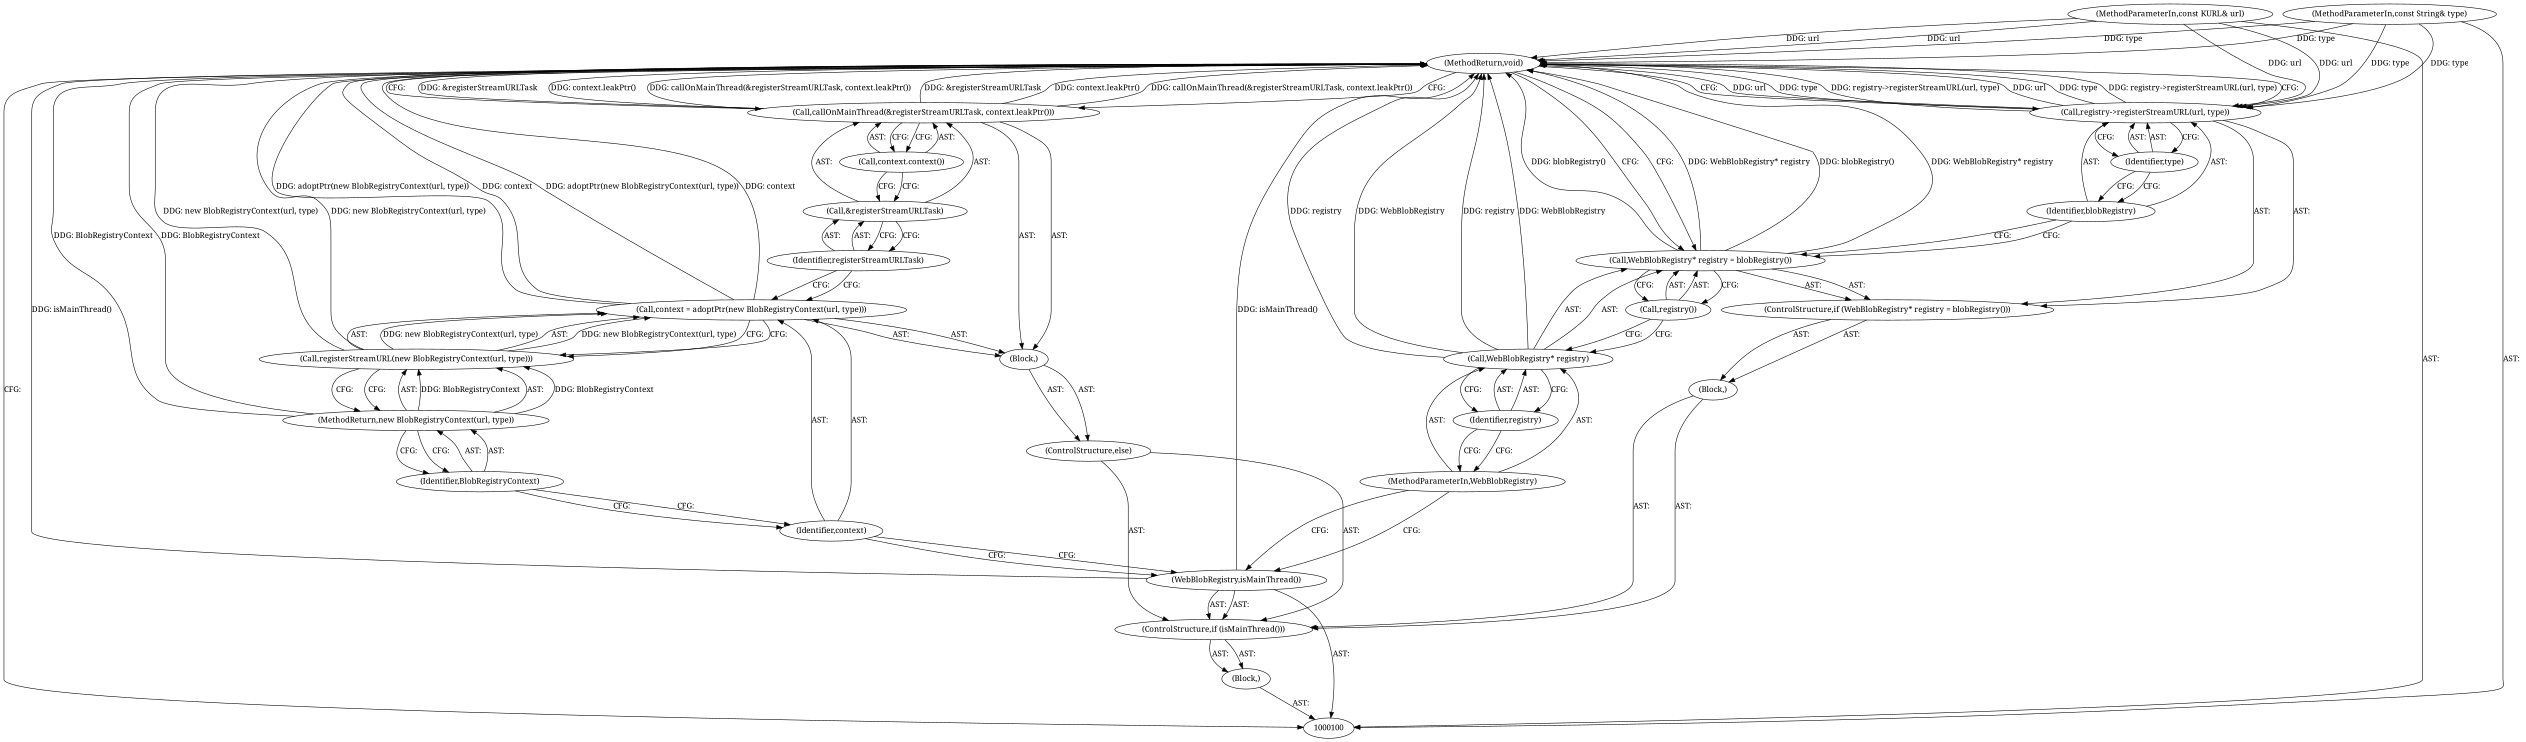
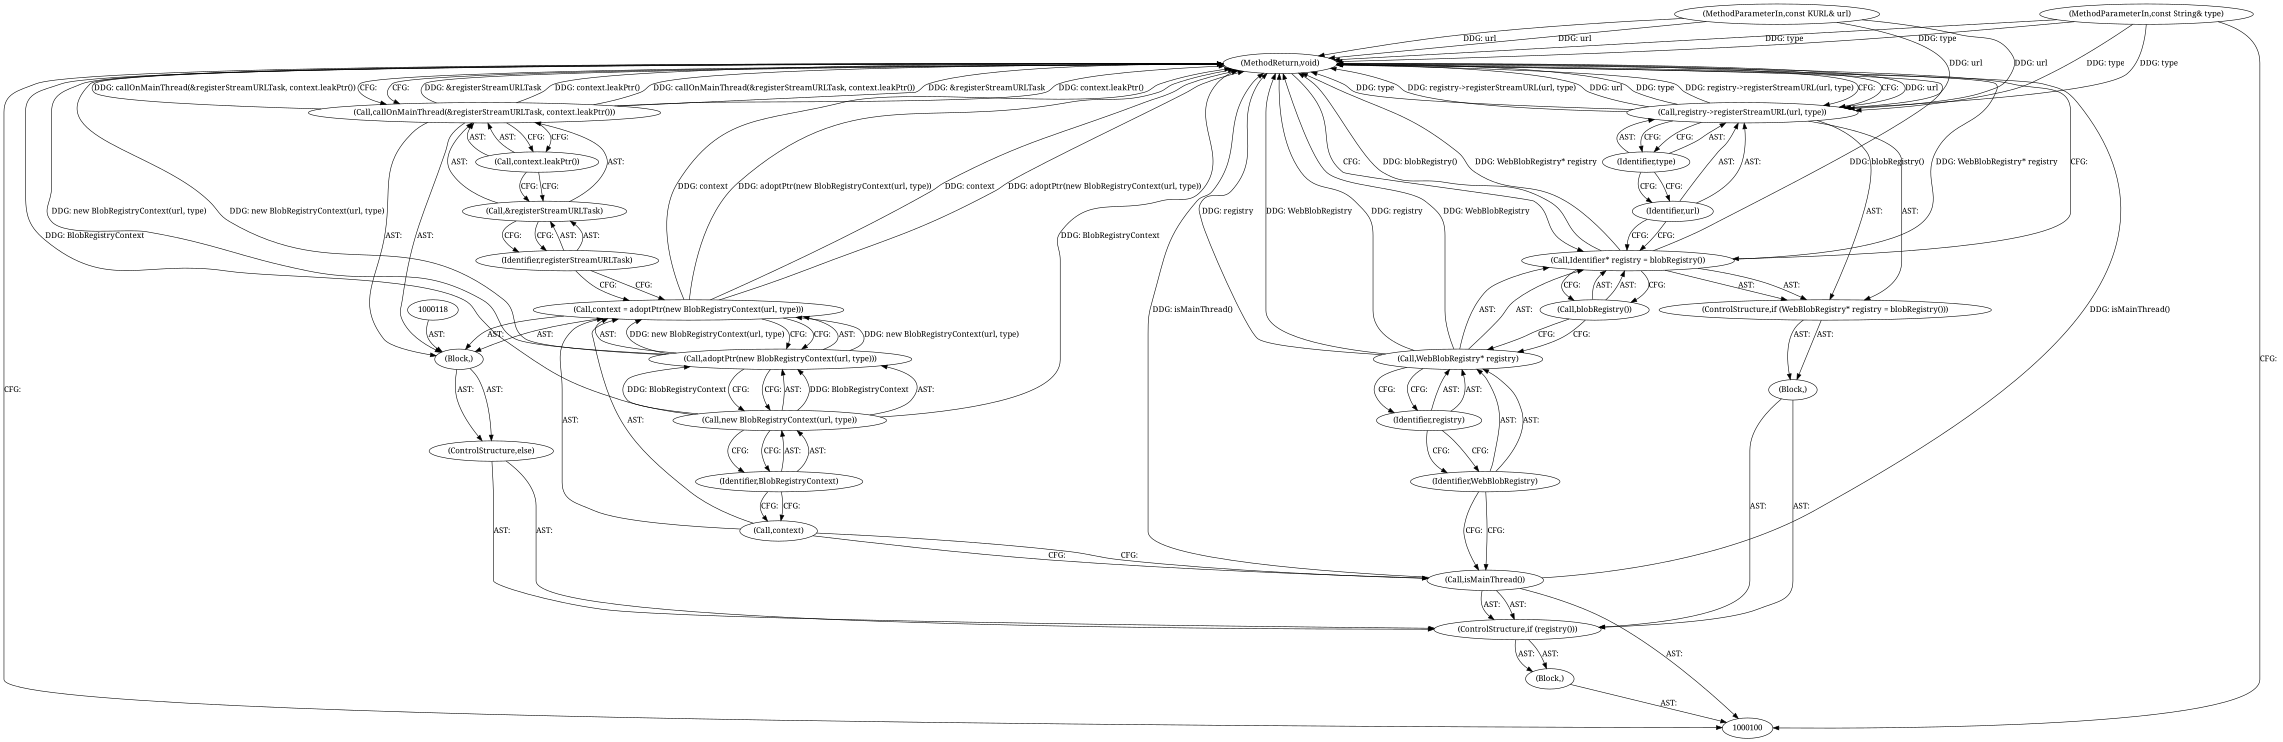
node "(Call,context.context())": label "(Call,context.context())" -> "(Call,context.leakPtr())"
node "(Identifier,blobRegistry)": label "(Identifier,blobRegistry)" -> "(Identifier,url)"
node "(Call,WebBlobRegistry* registry = blobRegistry())": label "(Call,WebBlobRegistry* registry = blobRegistry())" -> "(Call,Identifier* registry = blobRegistry())"
node "1000118": added
node "(Call,registry())": label "(Call,registry())" -> "(Call,blobRegistry())"
node "(Call,registerStreamURL(new BlobRegistryContext(url, type)))": label "(Call,registerStreamURL(new BlobRegistryContext(url, type)))" -> "(Call,adoptPtr(new BlobRegistryContext(url, type)))"
edge "(MethodParameterIn,const String& type)" -> "1000100": label "AST: " -> "CFG: "
node "(MethodReturn,new BlobRegistryContext(url, type))": label "(MethodReturn,new BlobRegistryContext(url, type))" -> "(Call,new BlobRegistryContext(url, type))"
node "(MethodParameterIn,WebBlobRegistry)": label "(MethodParameterIn,WebBlobRegistry)" -> "(Identifier,WebBlobRegistry)"
node "(Identifier,context)": label "(Identifier,context)" -> "(Call,context)"
node "(WebBlobRegistry,isMainThread())": label "(WebBlobRegistry,isMainThread())" -> "(Call,isMainThread())"
node "(ControlStructure,if (isMainThread()))": label "(ControlStructure,if (isMainThread()))" -> "(ControlStructure,if (registry()))"
edge "(MethodParameterIn,const KURL& url)" -> "1000100": removed, label "AST:"
